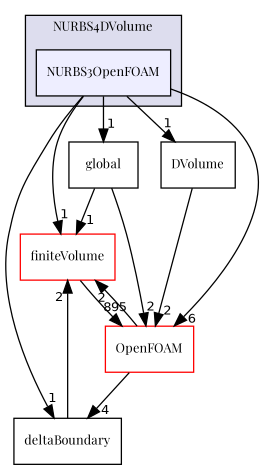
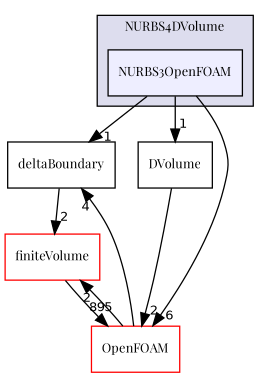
edge "NURBS3OpenFOAM" -> "finiteVolume": removed
node "global": removed
